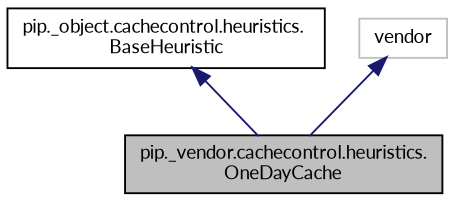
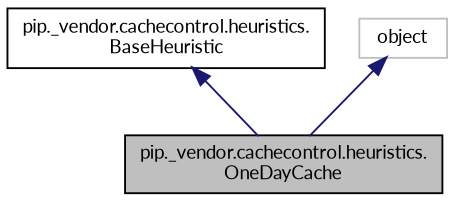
node "pip._object.cachecontrol.heuristics. BaseHeuristic": label "pip._object.cachecontrol.heuristics. BaseHeuristic" -> "pip._vendor.cachecontrol.heuristics. BaseHeuristic"
node "vendor": label "vendor" -> "object"
